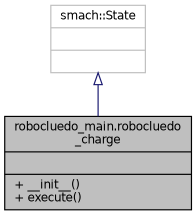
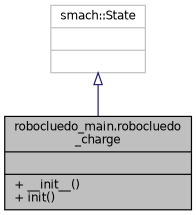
node "robocluedo_main.robocluedo": text "+ execute()" -> "+ init()"
